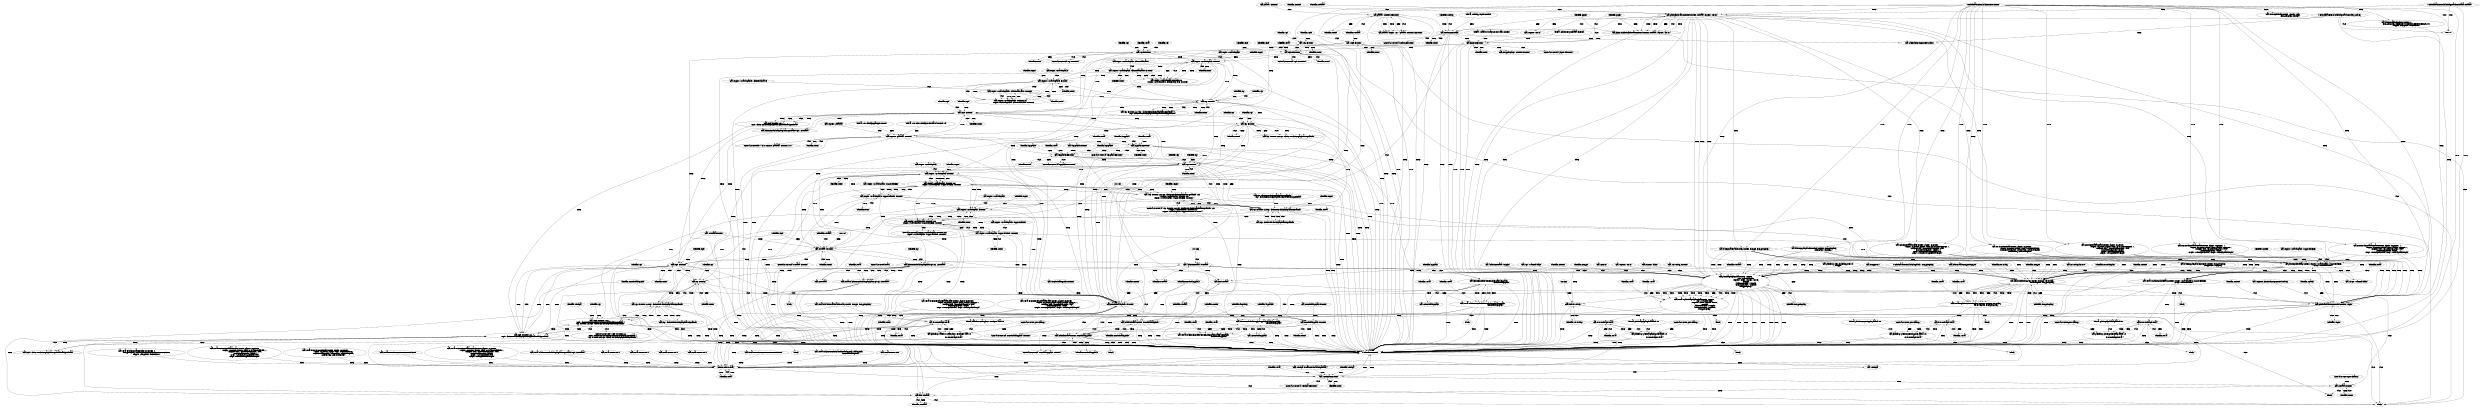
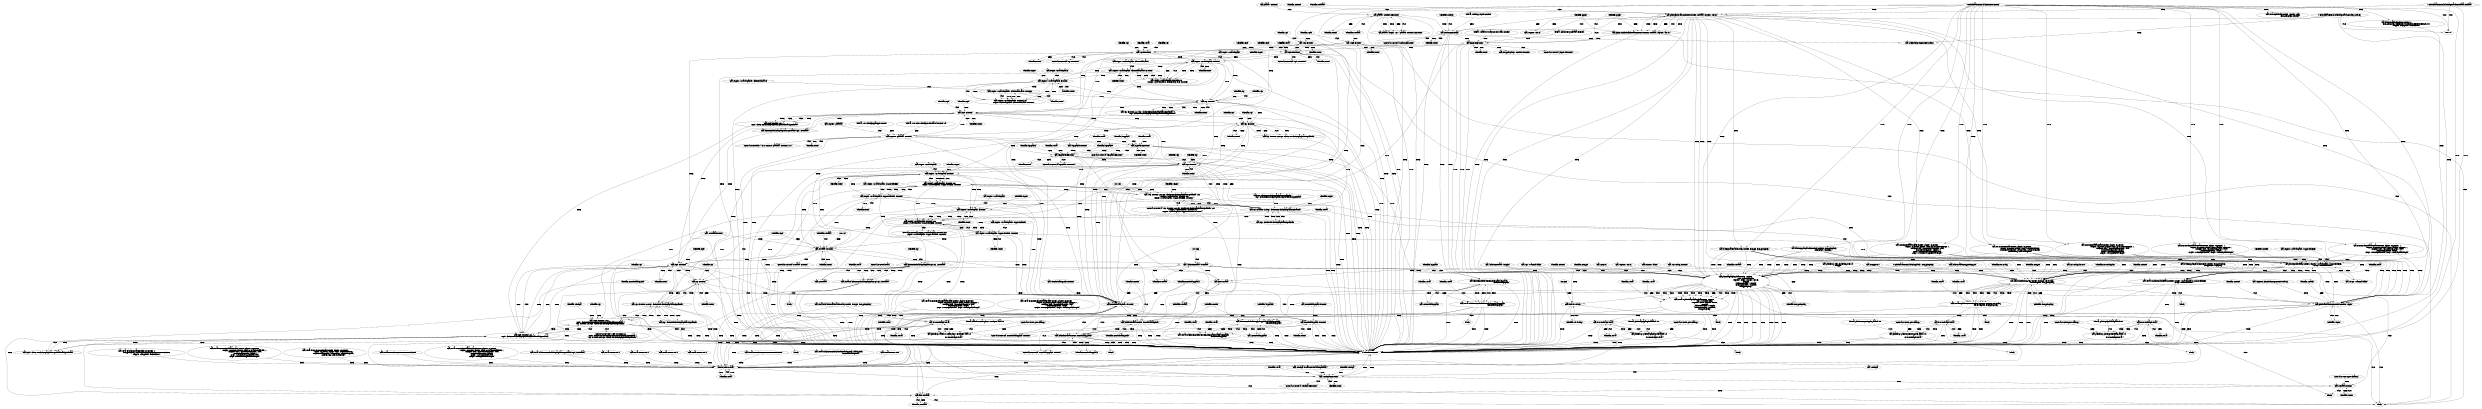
edge "(Call,*rep = NULL)" -> "(Call,rep == NULL)": added, label "DDG:"
edge "(Call,plgctx == NULL)" -> "(Call,encoded_dhkey_info != NULL)": label "AST: " -> "DDG: "
node "(ControlStructure,if (key_pack9 == NULL))": label "(ControlStructure,if (key_pack9 == NULL))" -> "(ControlStructure,if (key_char9 == NULL))"
edge "(Call,reqctx = (pkinit_kdc_req_context)modreq)" -> "(Call,pkinit_fini_kdc_req_context(context, reqctx))": label "AST: " -> "DDG: "
node "(Identifier,dh_pubkey)": removed
edge "(Call,encoded_key_pack != NULL)" -> "(ControlStructure,if (encoded_key_pack != NULL))": label "DDG: " -> "AST: "
edge "(MethodReturn,RET)" -> "(Call,*send_pa)": now "(MethodReturn,RET)" -> "(Return,return retval;)"
